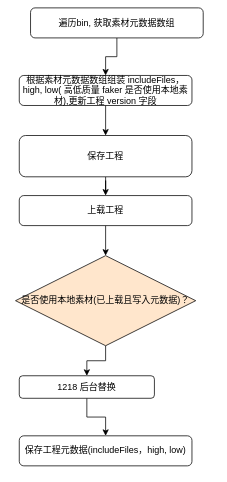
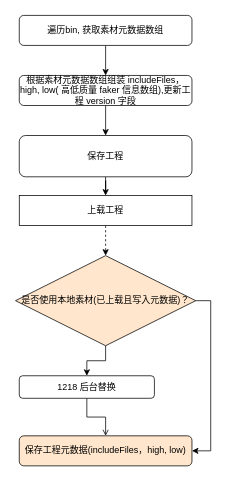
node "遍历bin, 获取素材元数据数组": moved (117, 23) -> (105, 30)
node "根据素材元数据数组组装 includeFiles，high, low( 高低质量 faker 是否使用本地素材),更新工程 version 字段": label "根据素材元数据数组组装 includeFiles，high, low( 高低质量 faker 是否使用本地素材),更新工程 version 字段" -> "根据素材元数据数组组装 includeFiles，high, low( 高低质量 faker 信息数组),更新工程 version 字段"
node "上载工程": shape rounded rectangle -> rectangle
edge "上载工程" -> "是否使用本地素材(已上载且写入元数据)？": style solid -> dashed
edge "是否使用本地素材(已上载且写入元数据)？" -> "保存工程元数据(includeFiles，high, low)": added
edge "1218 后台替换" -> "保存工程元数据(includeFiles，high, low)": arrowhead classic -> open
node "保存工程元数据(includeFiles，high, low)": fillcolor #ffffff -> #ffe6cc
